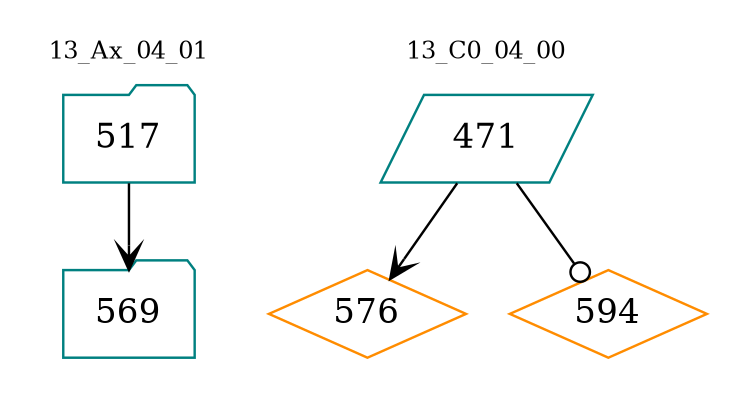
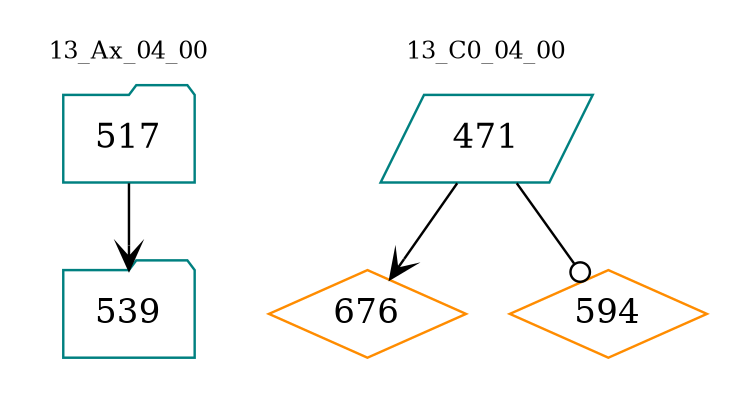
cluster "13_Ax_04_01": label "13_Ax_04_01" -> "13_Ax_04_00"
node "569": label "569" -> "539"
node "576": label "576" -> "676"
